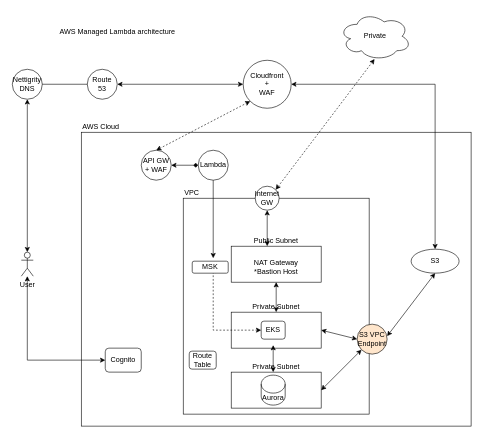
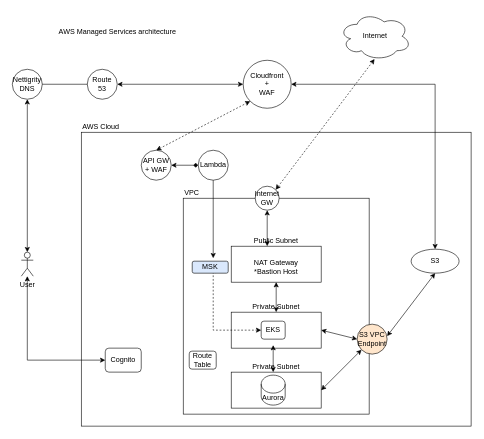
node "AWS Managed Lambda architecture": label "AWS Managed Lambda architecture" -> "AWS Managed Services architecture"
node "Private": label "Private" -> "Internet"
node "MSK": fillcolor #ffffff -> #dae8fc
